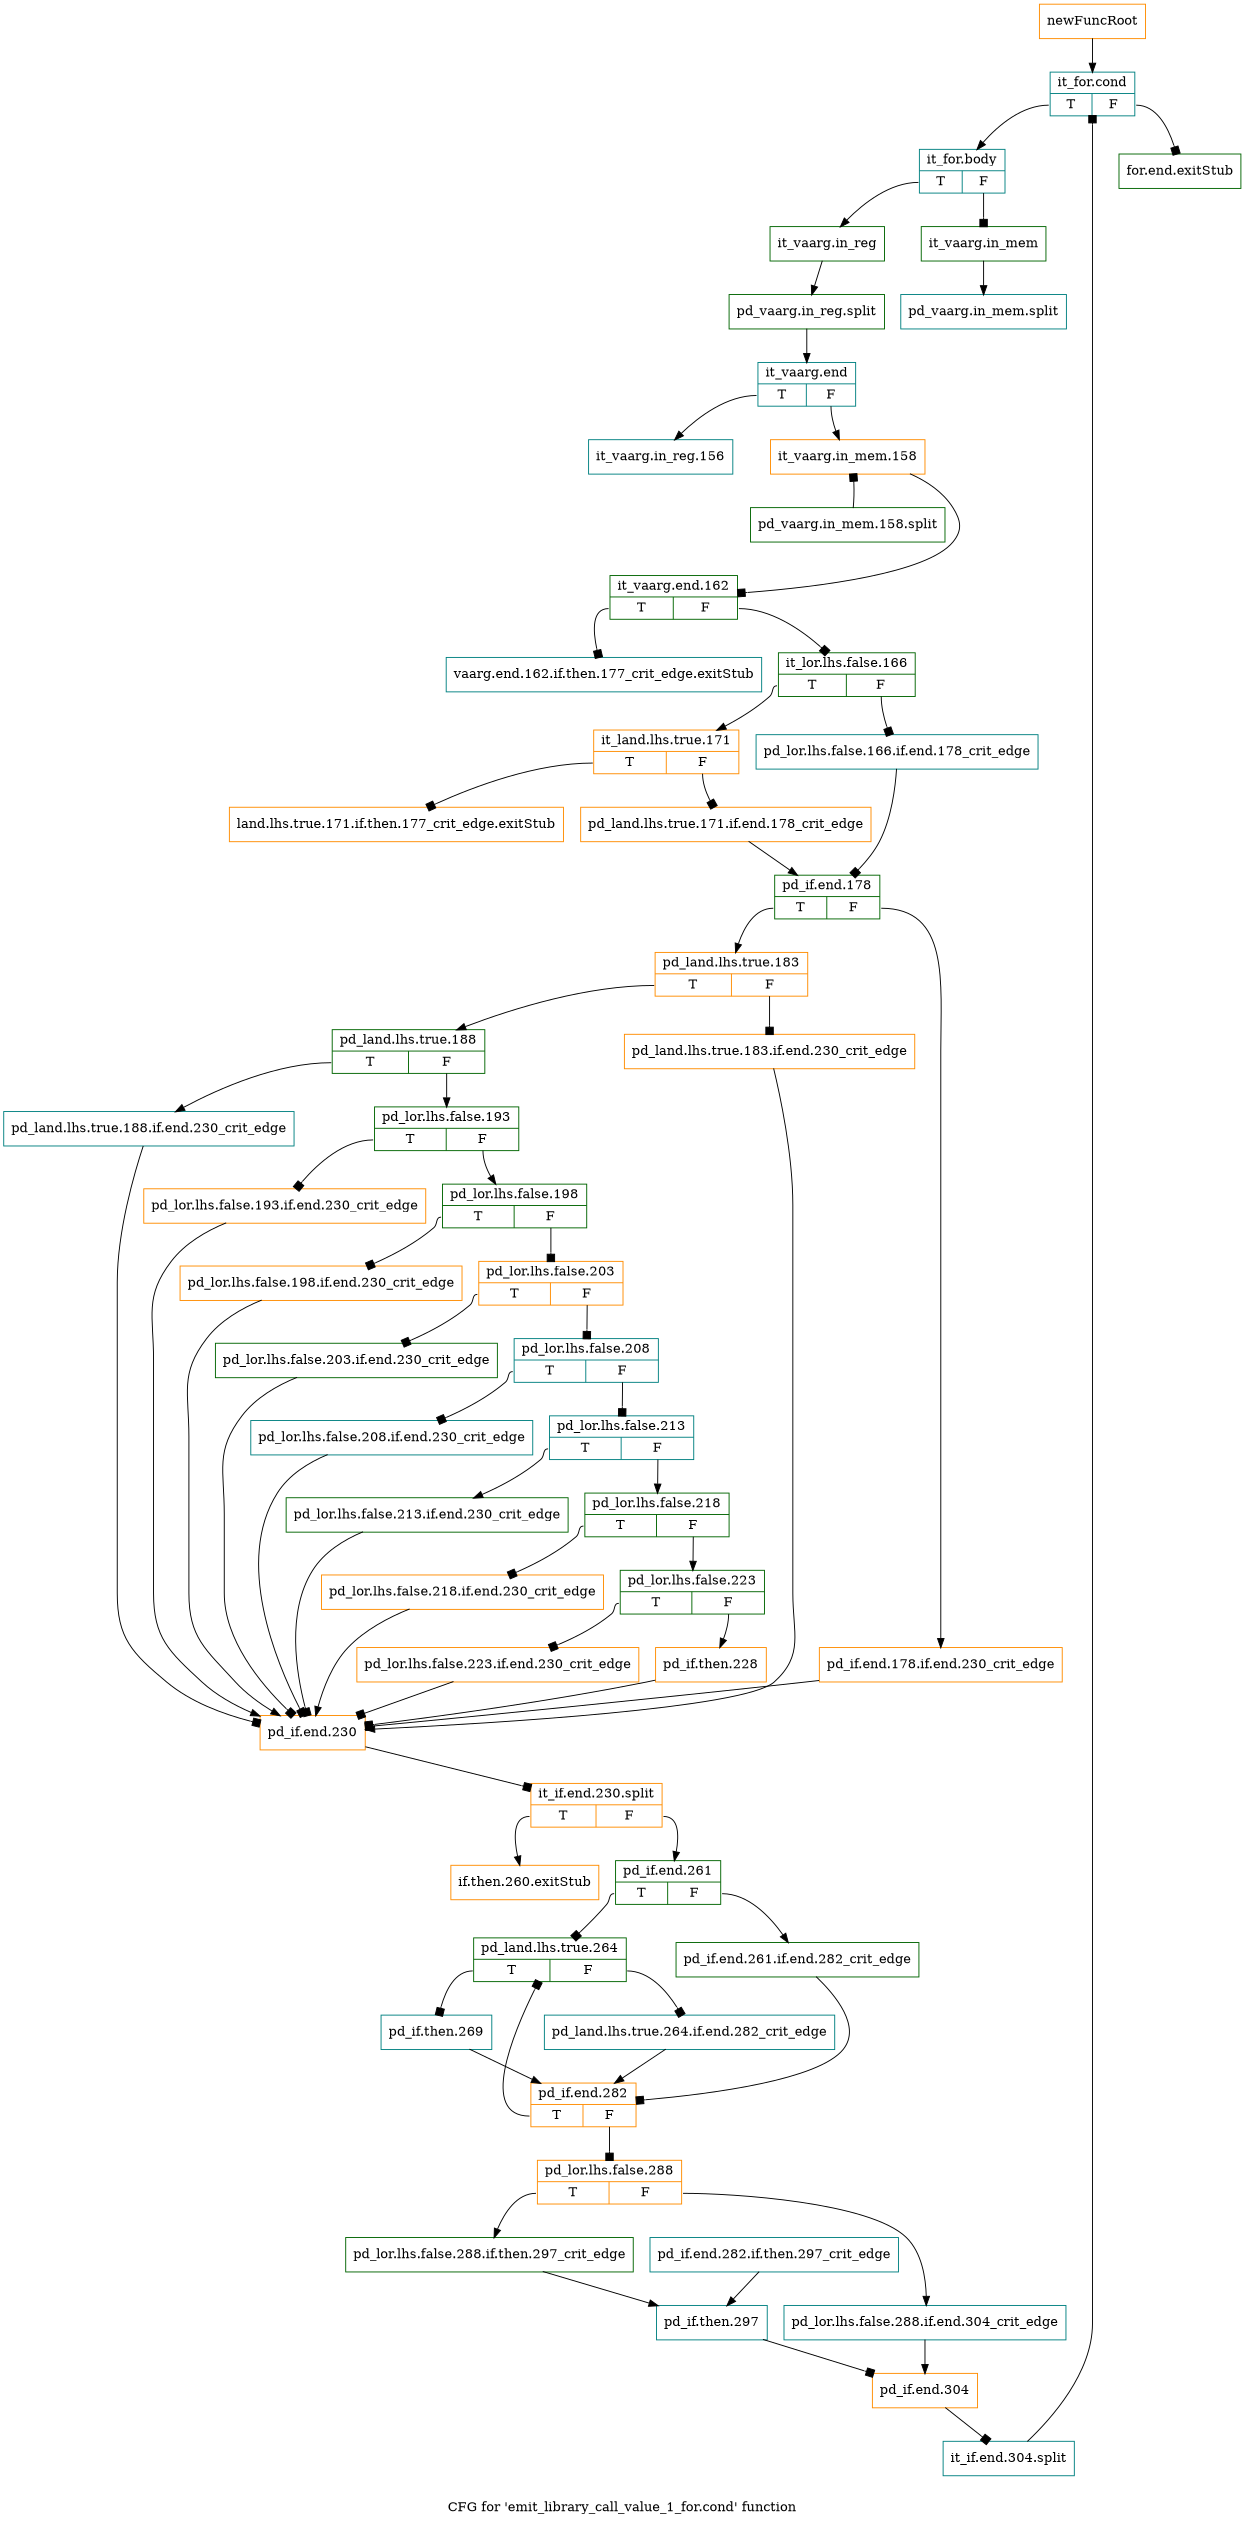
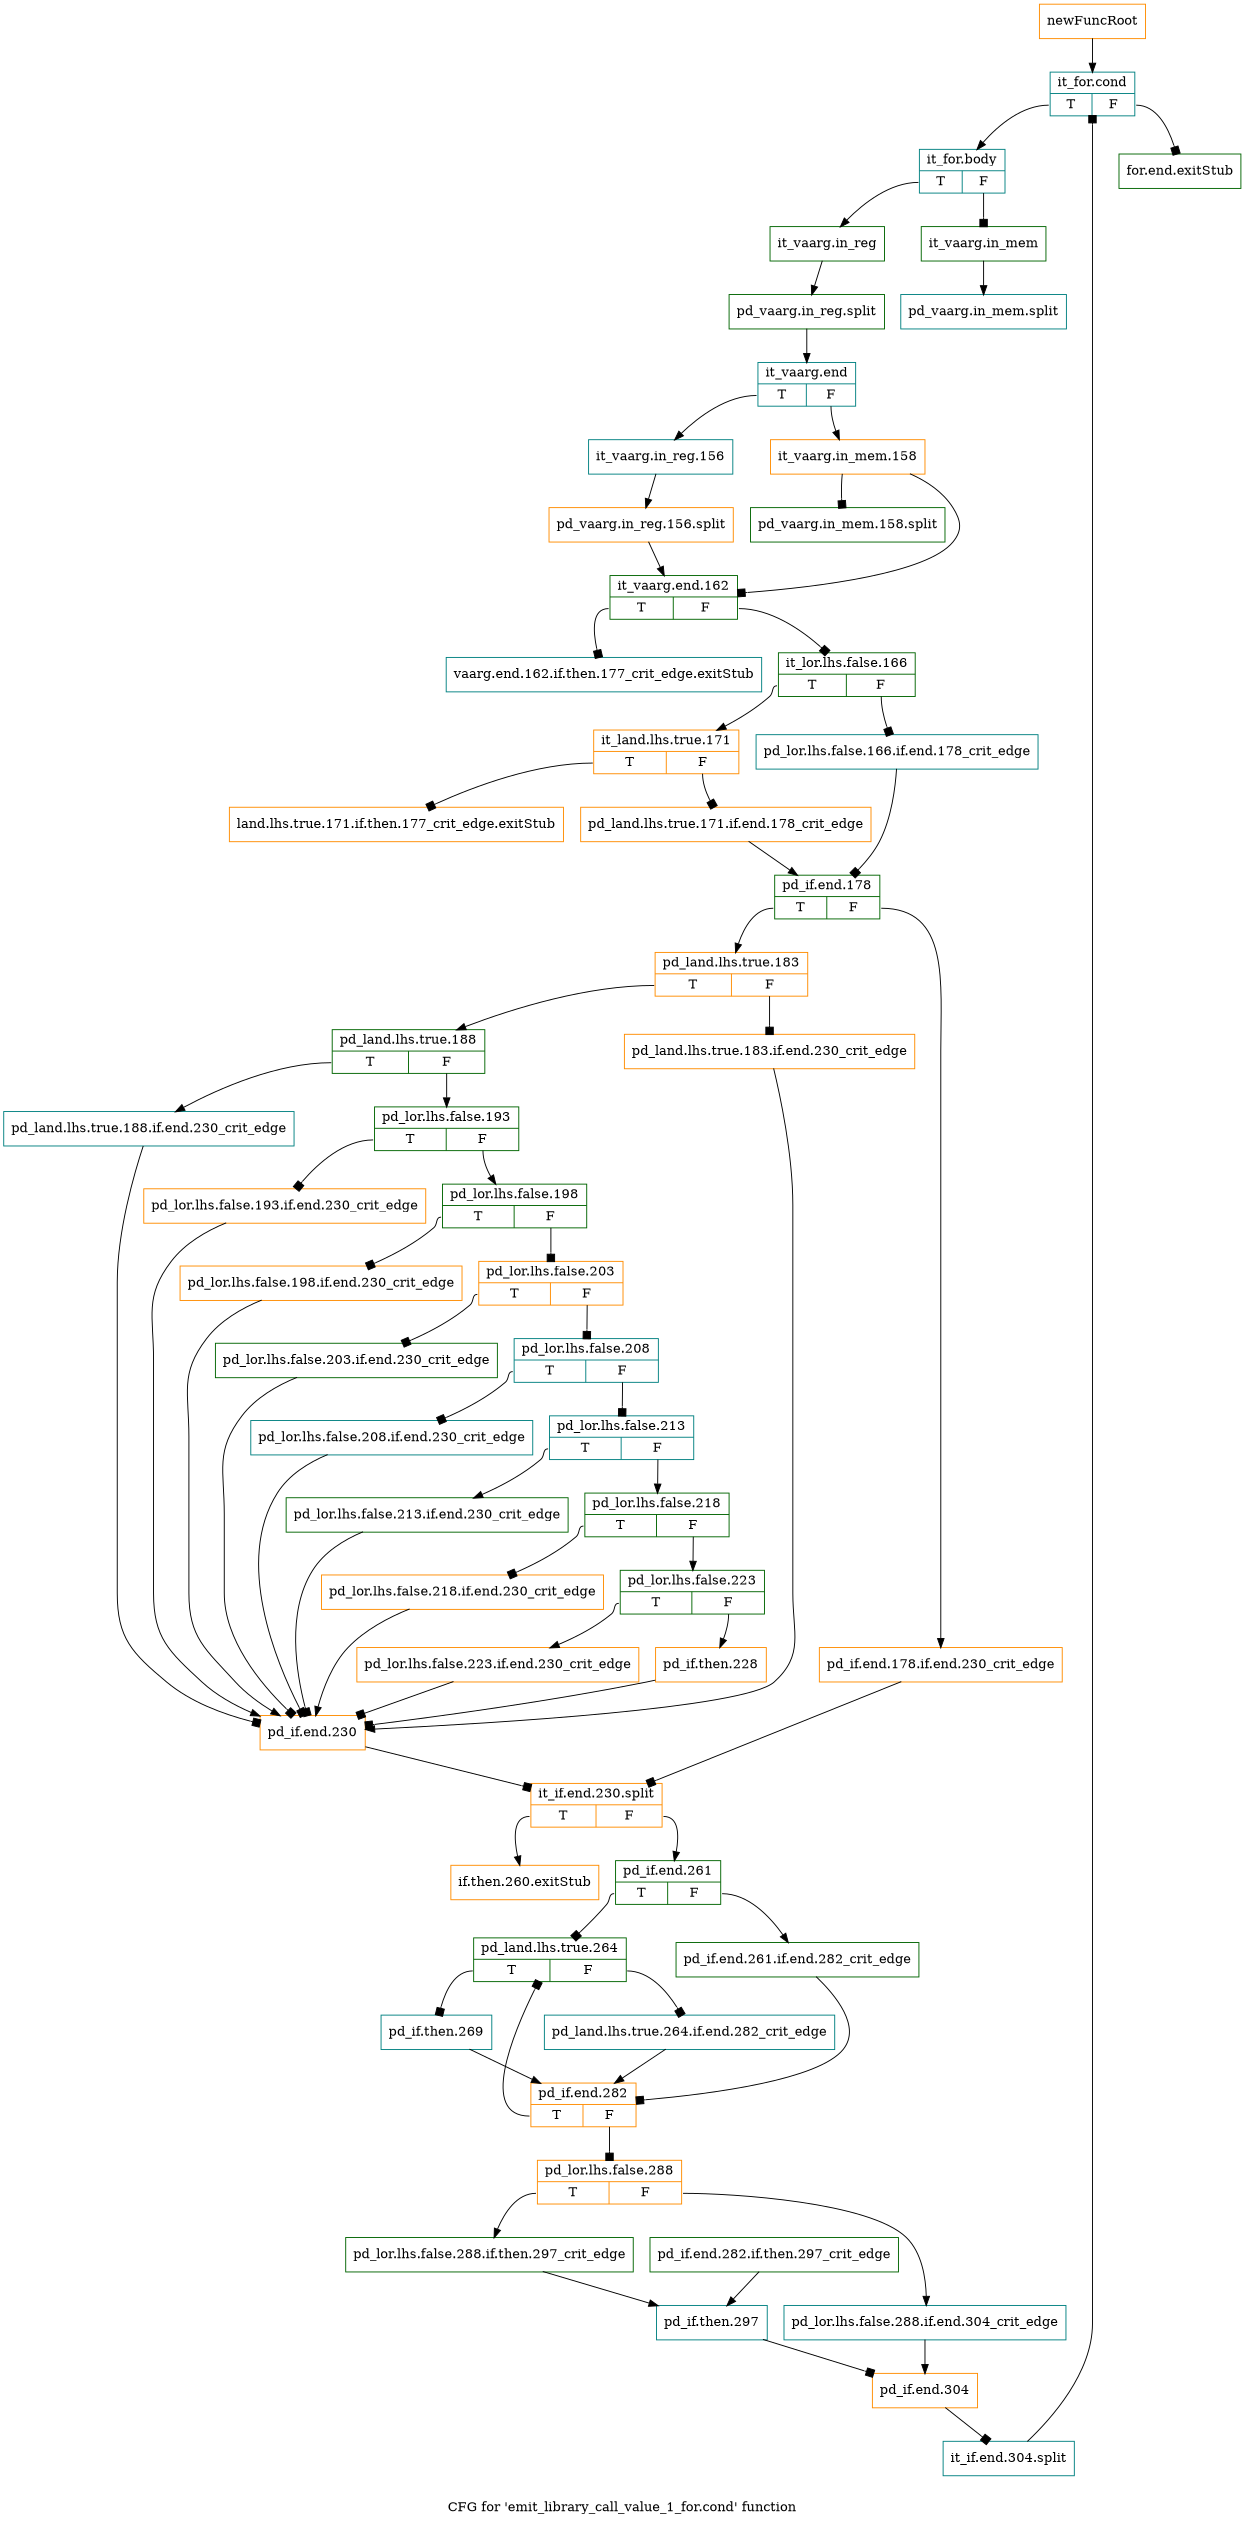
edge "pd_vaarg.in_mem.158.split" -> "it_vaarg.in_mem.158": reversed
node "pd_vaarg.in_reg.156.split": added
edge "pd_lor.lhs.false.223" -> "pd_lor.lhs.false.223.if.end.230_crit_edge": arrowhead box -> normal
edge "pd_if.end.178.if.end.230_crit_edge" -> "pd_if.end.230": now "pd_if.end.178.if.end.230_crit_edge" -> "it_if.end.230.split"
node "pd_if.end.282.if.then.297_crit_edge": color teal -> darkgreen
